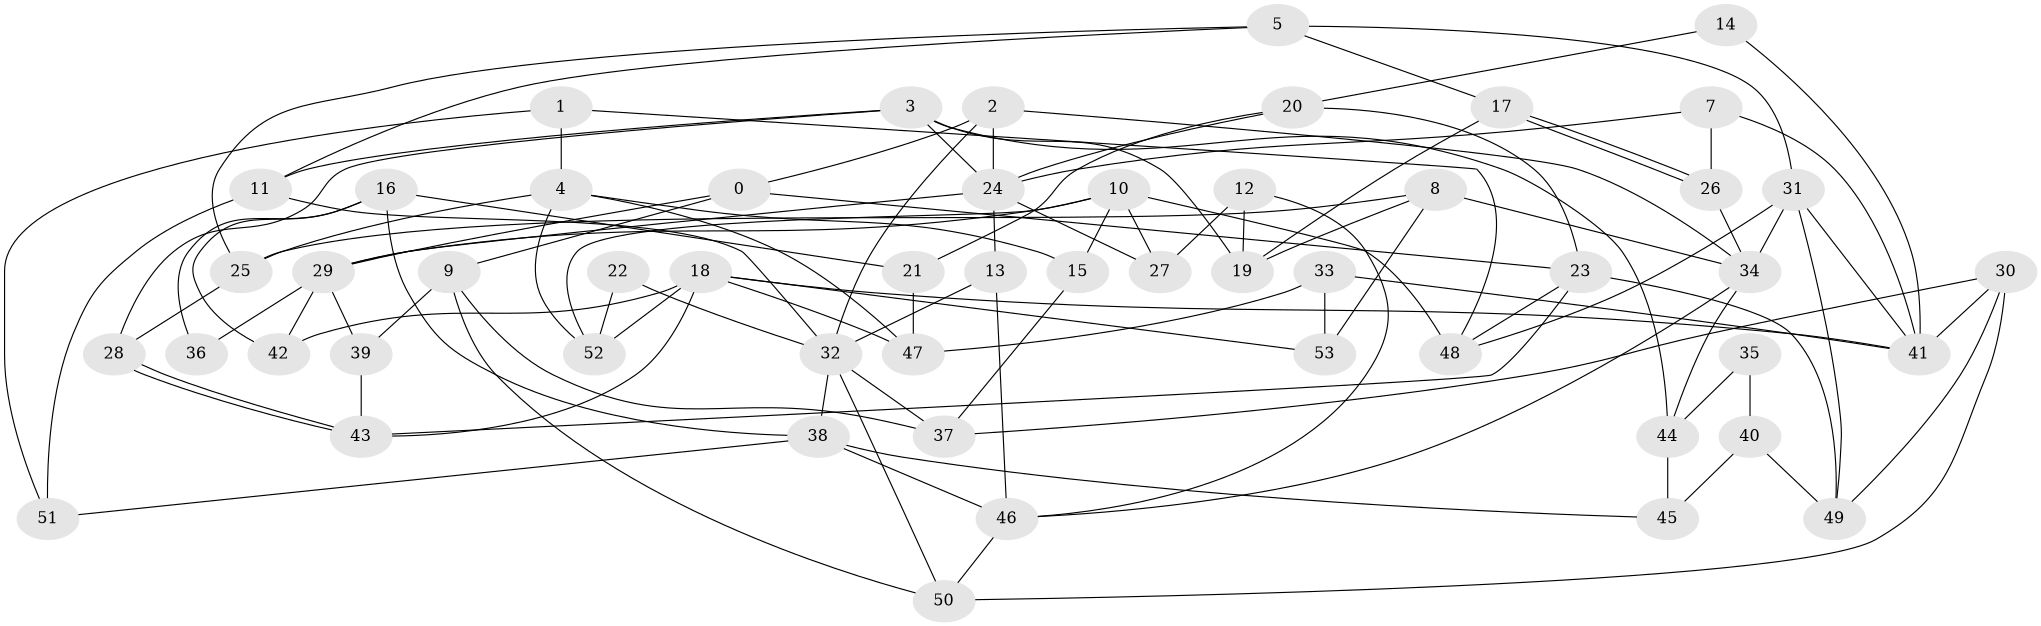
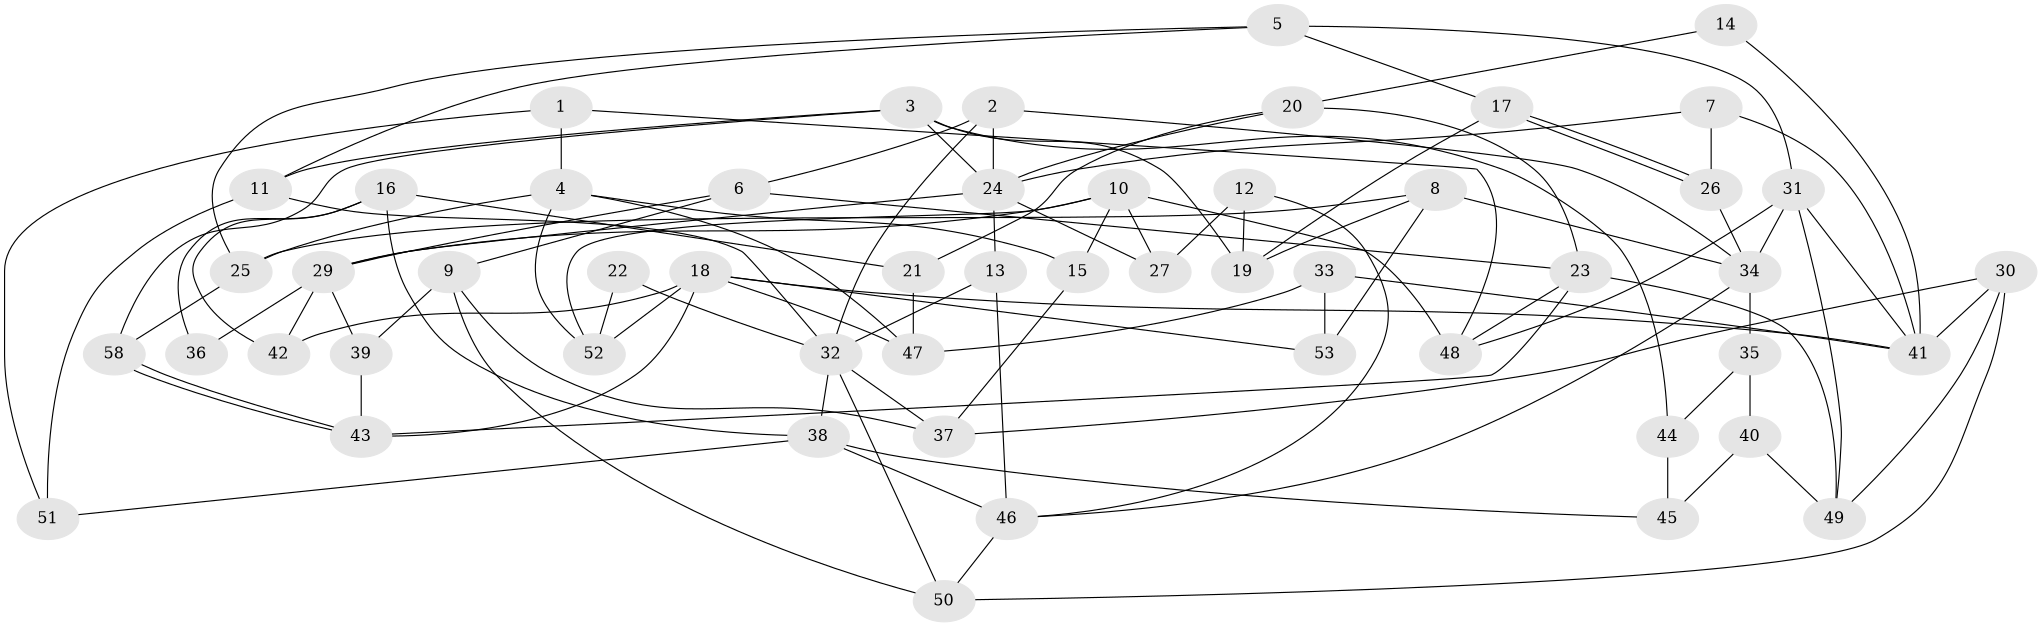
node "0": label "0" -> "6"
edge "34" -- "44": now "34" -- "35"
node "28": label "28" -> "58"
